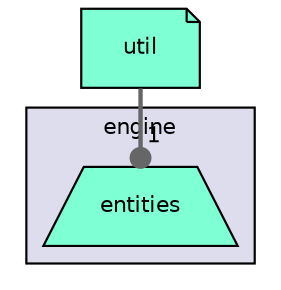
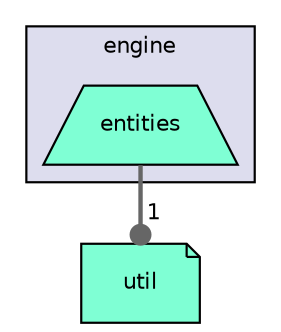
edge "util" -> "entities": reversed
